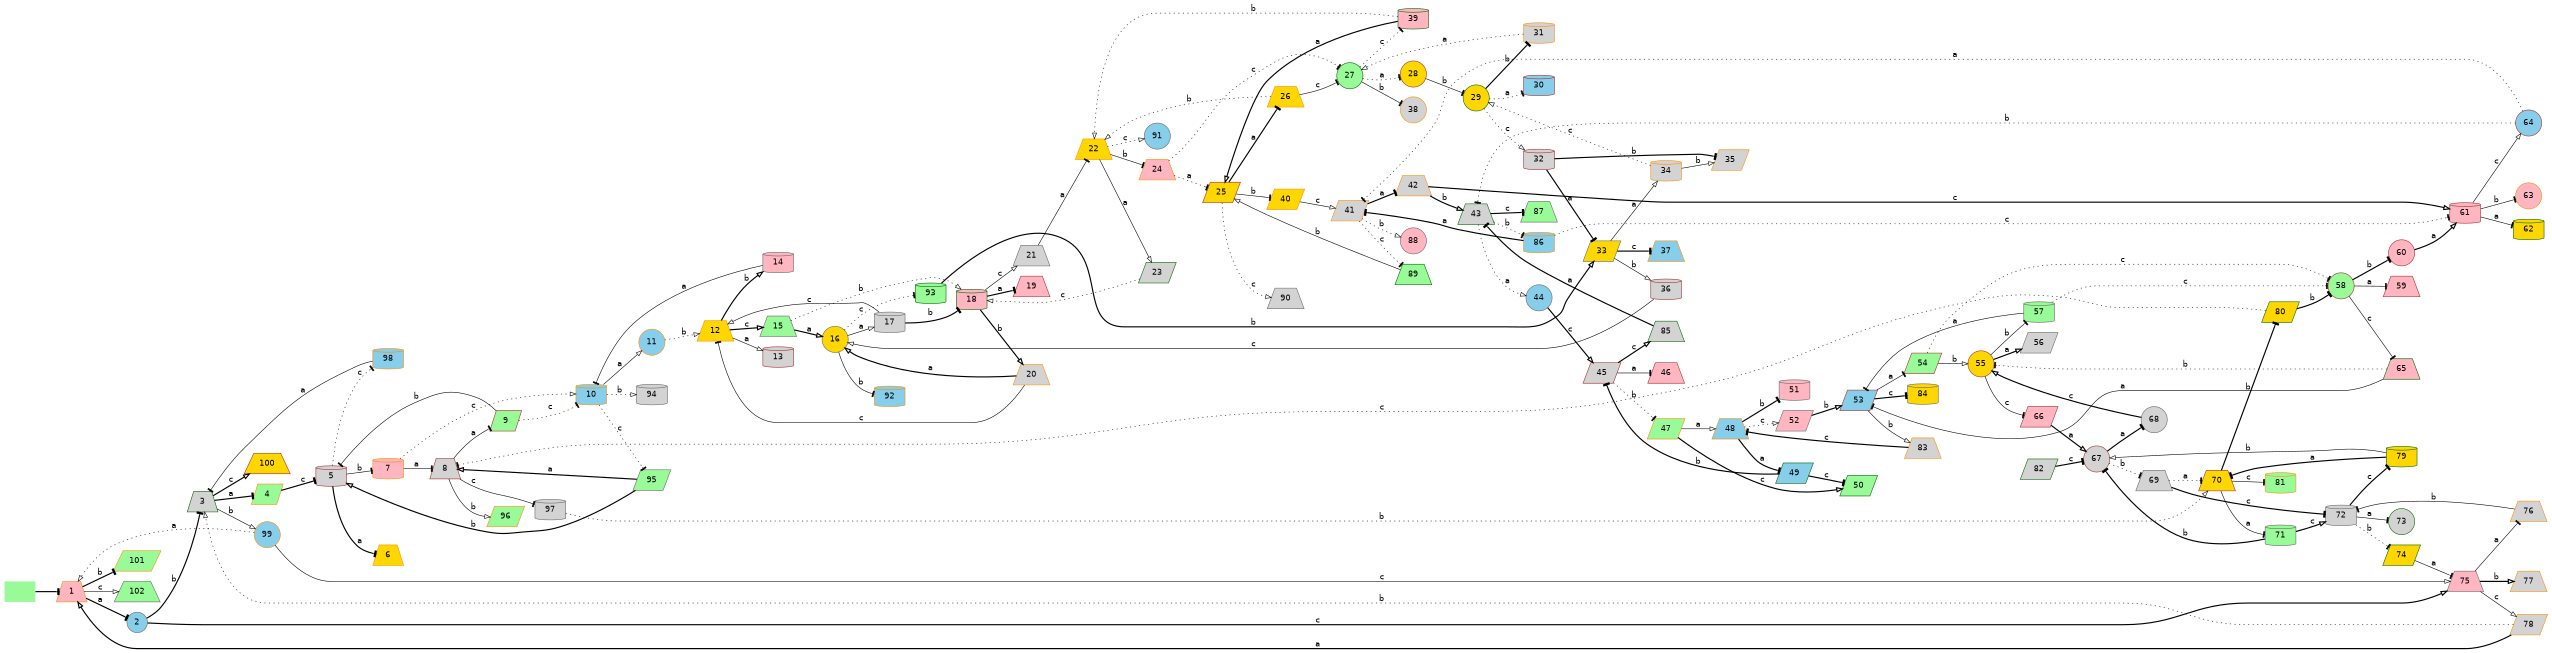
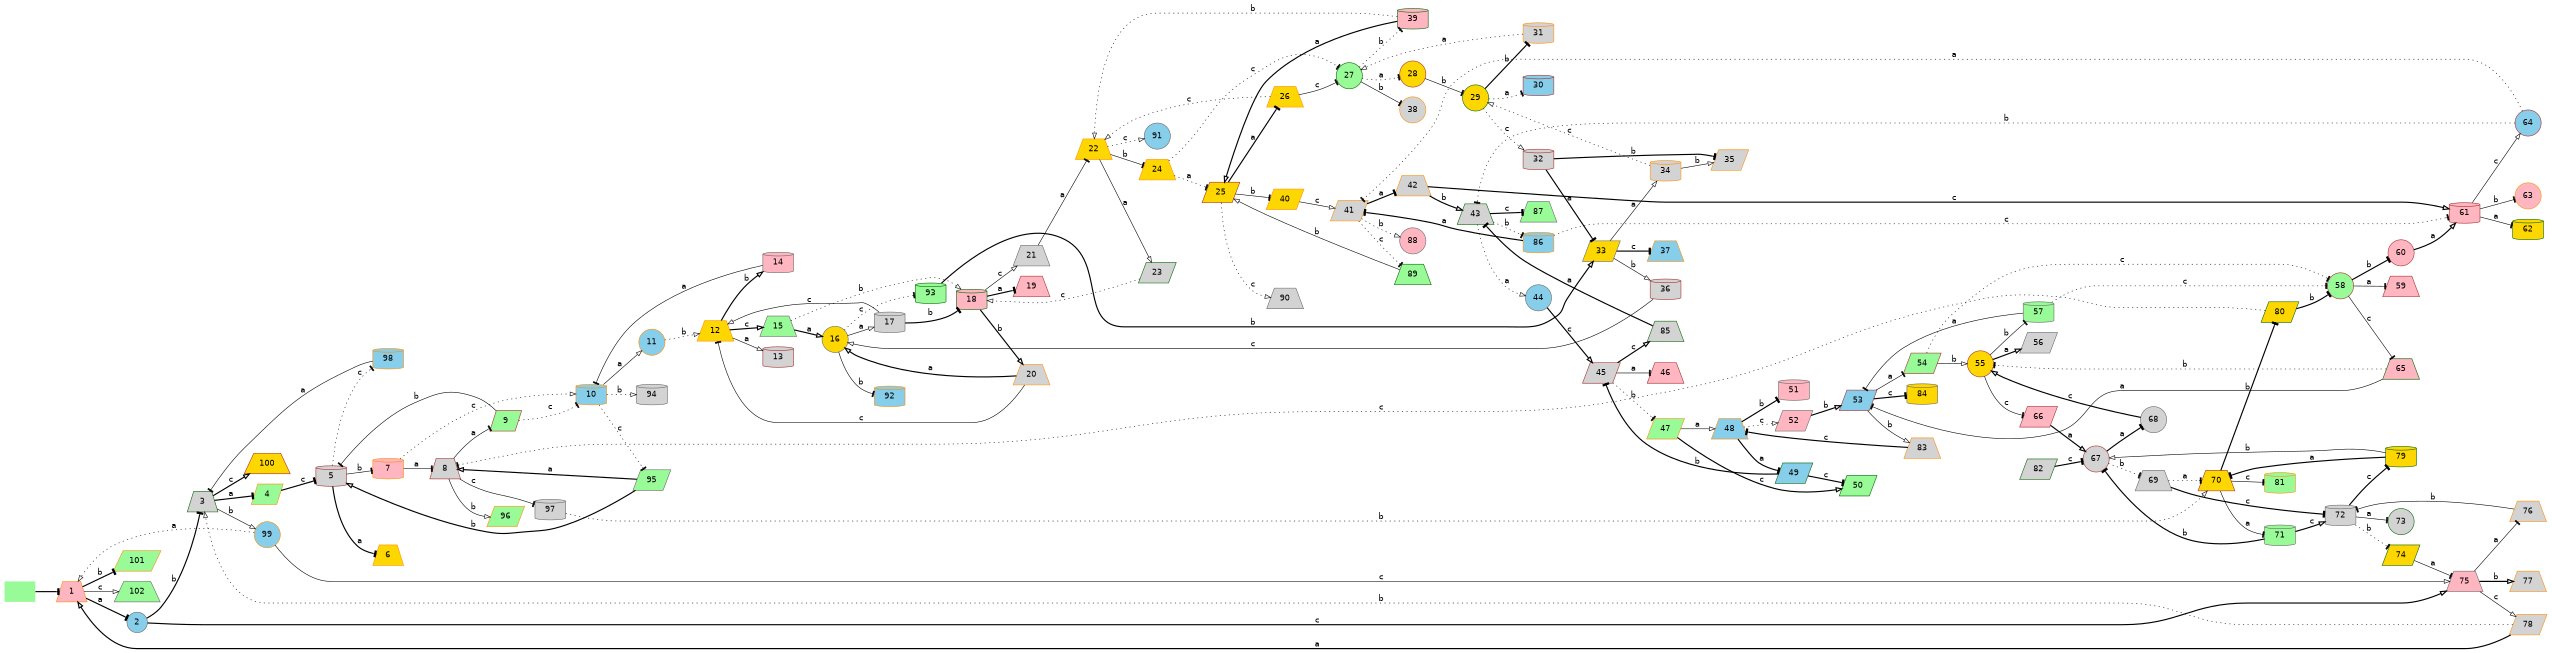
edge "27" -> "39": label "c" -> "b"
edge "26" -> "22": label "b" -> "c"
node "24": fillcolor lightpink -> gold
